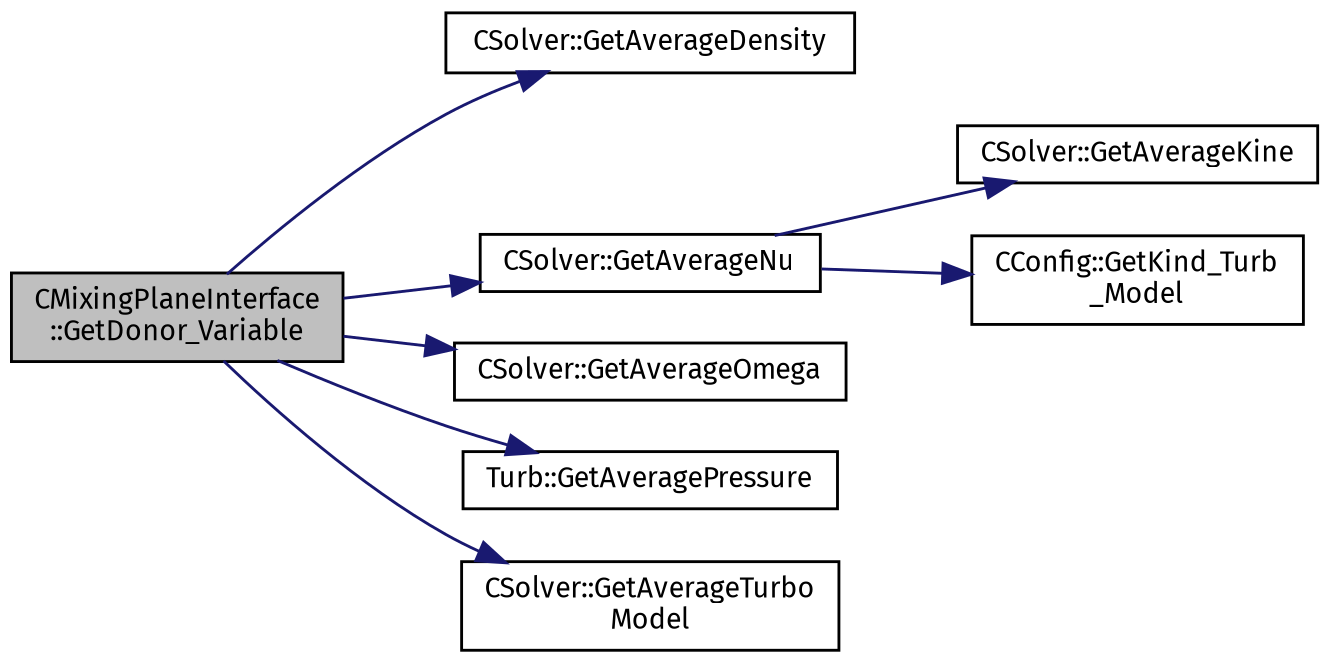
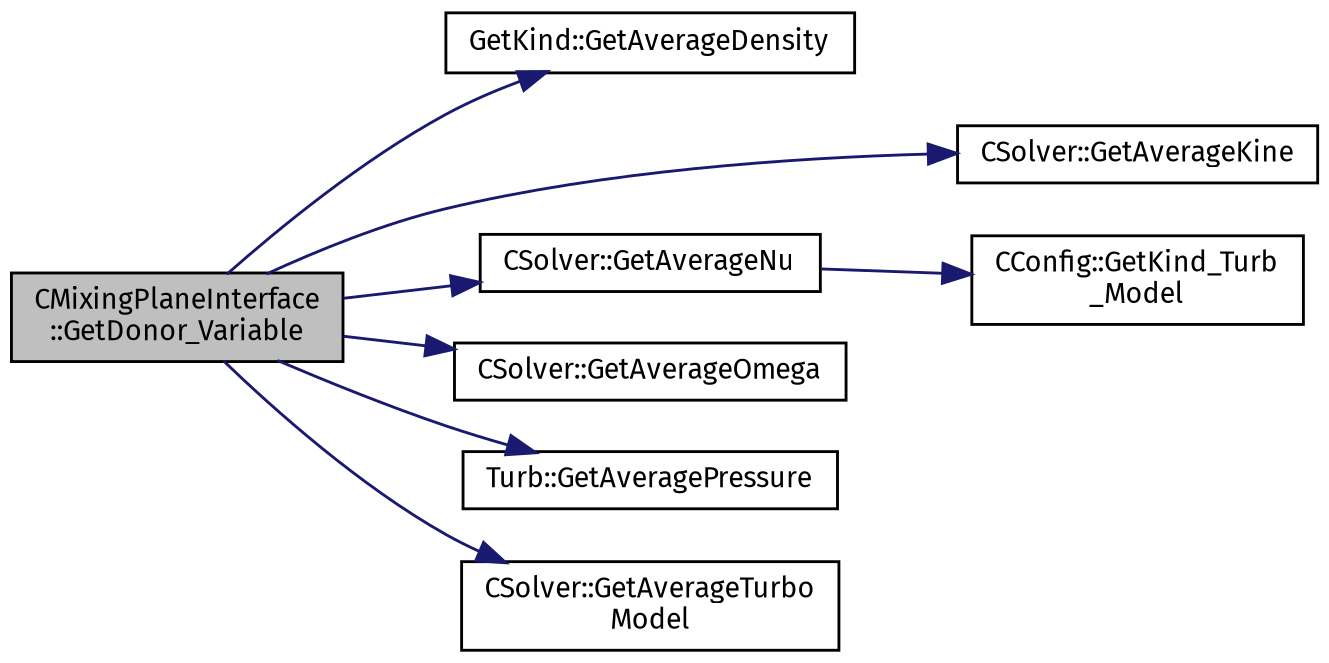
node "CSolver::GetAverageDensity": label "CSolver::GetAverageDensity" -> "GetKind::GetAverageDensity"
edge "CSolver::GetAverageNu" -> "CSolver::GetAverageKine": now "CMixingPlaneInterface ::GetDonor_Variable" -> "CSolver::GetAverageKine"
